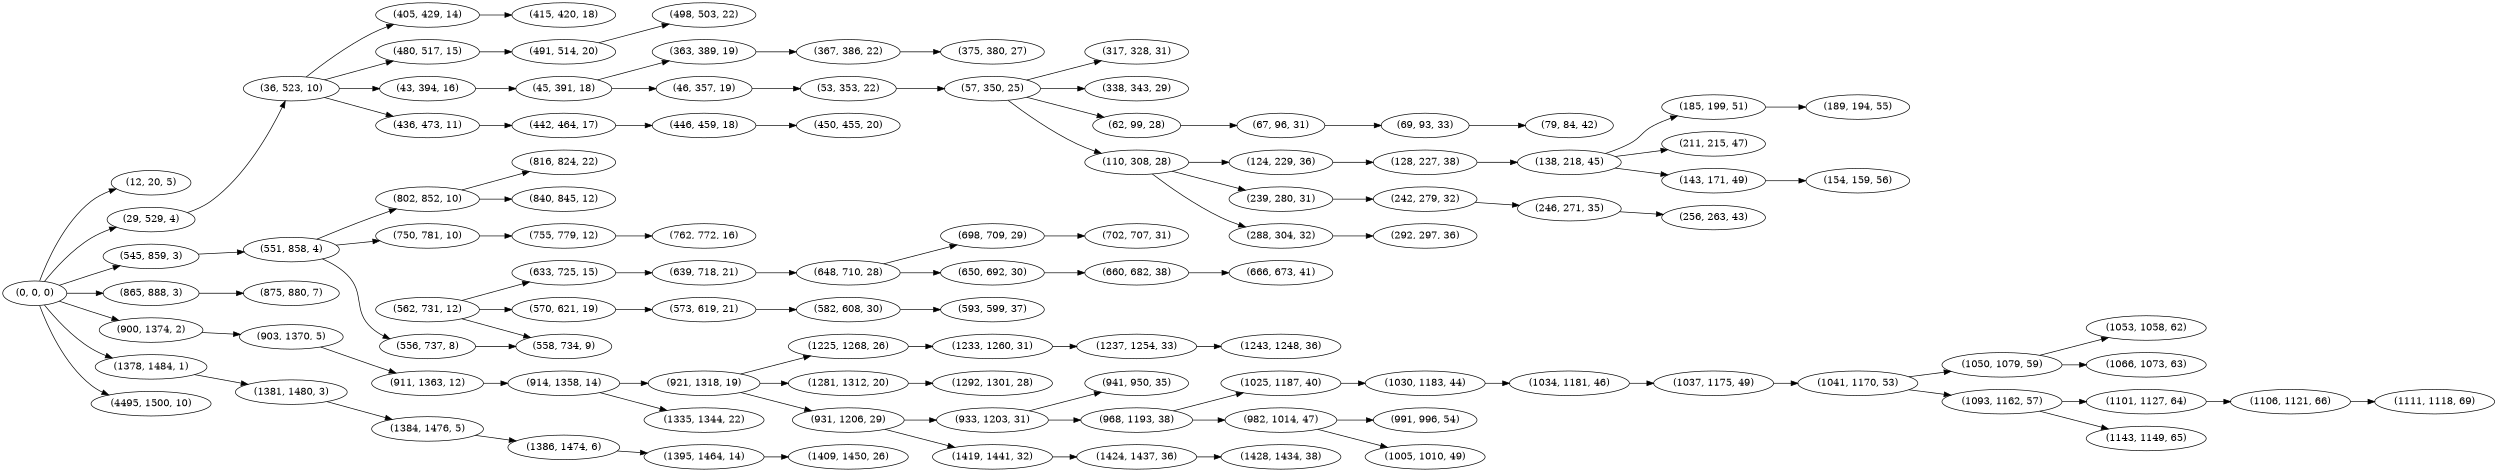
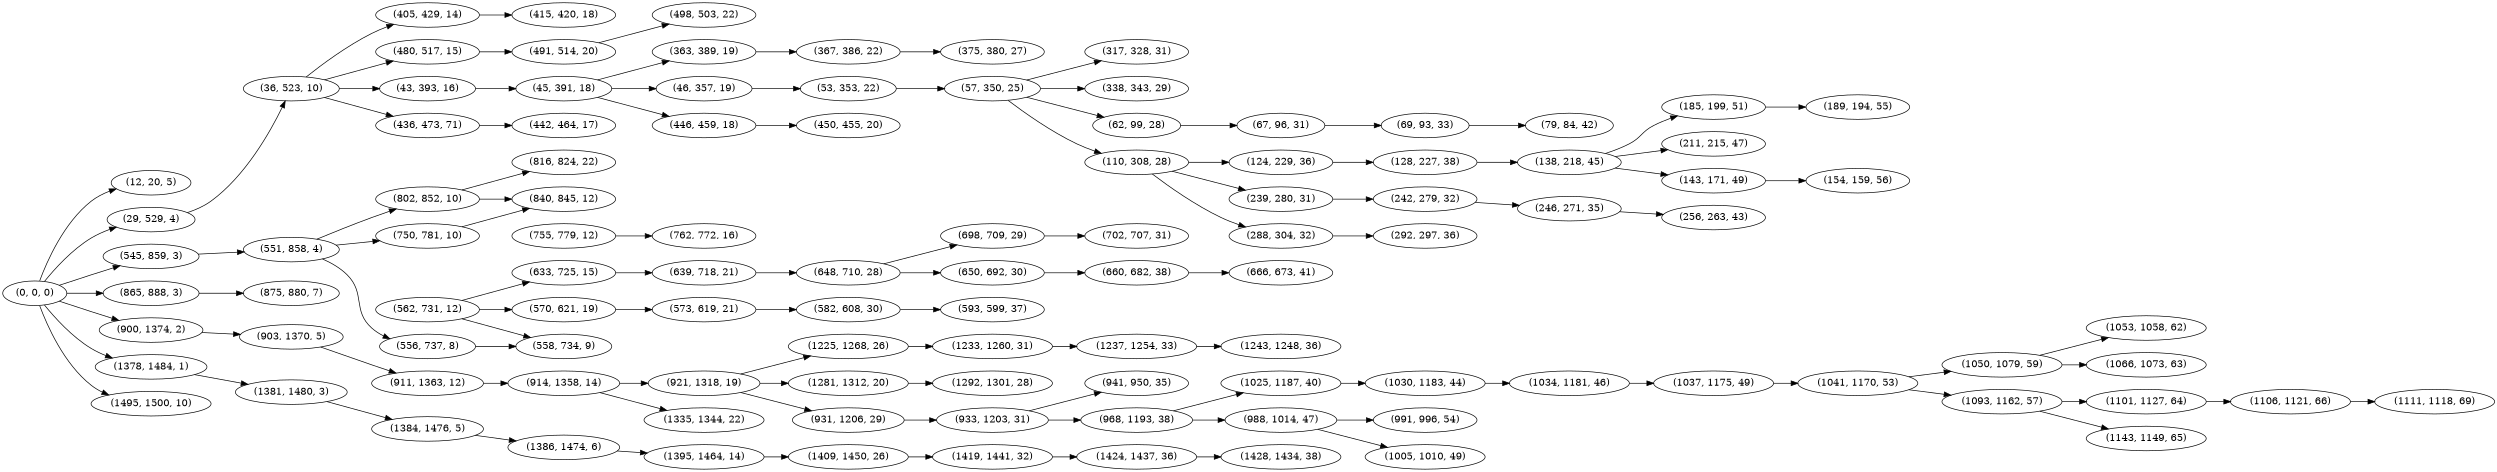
node "(43, 394, 16)": label "(43, 394, 16)" -> "(43, 393, 16)"
node "(436, 473, 11)": label "(436, 473, 11)" -> "(436, 473, 71)"
edge "(442, 464, 17)" -> "(446, 459, 18)": now "(45, 391, 18)" -> "(446, 459, 18)"
edge "(750, 781, 10)" -> "(755, 779, 12)": now "(750, 781, 10)" -> "(840, 845, 12)"
node "(4495, 1500, 10)": label "(4495, 1500, 10)" -> "(1495, 1500, 10)"
node "(982, 1014, 47)": label "(982, 1014, 47)" -> "(988, 1014, 47)"
edge "(931, 1206, 29)" -> "(1419, 1441, 32)": now "(1409, 1450, 26)" -> "(1419, 1441, 32)"
